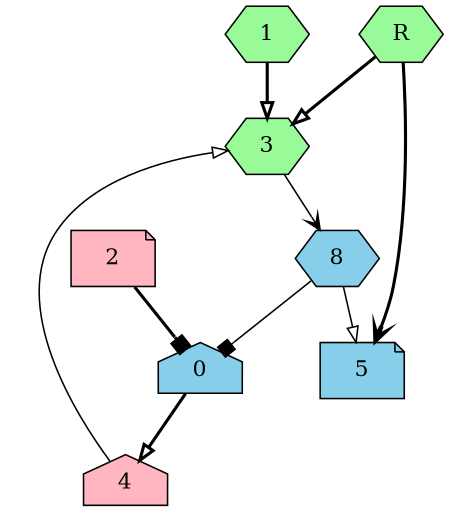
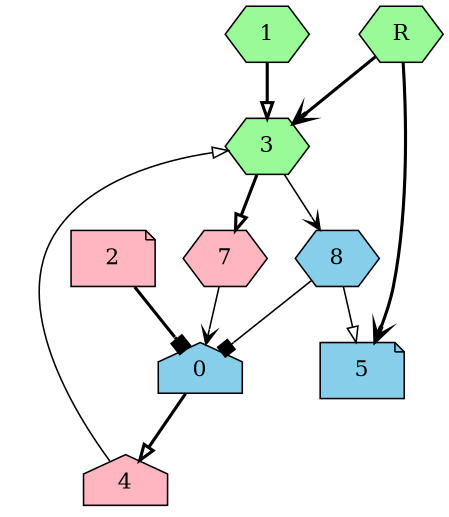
edge "R" -> "3": arrowhead onormal -> vee
node "7": added
